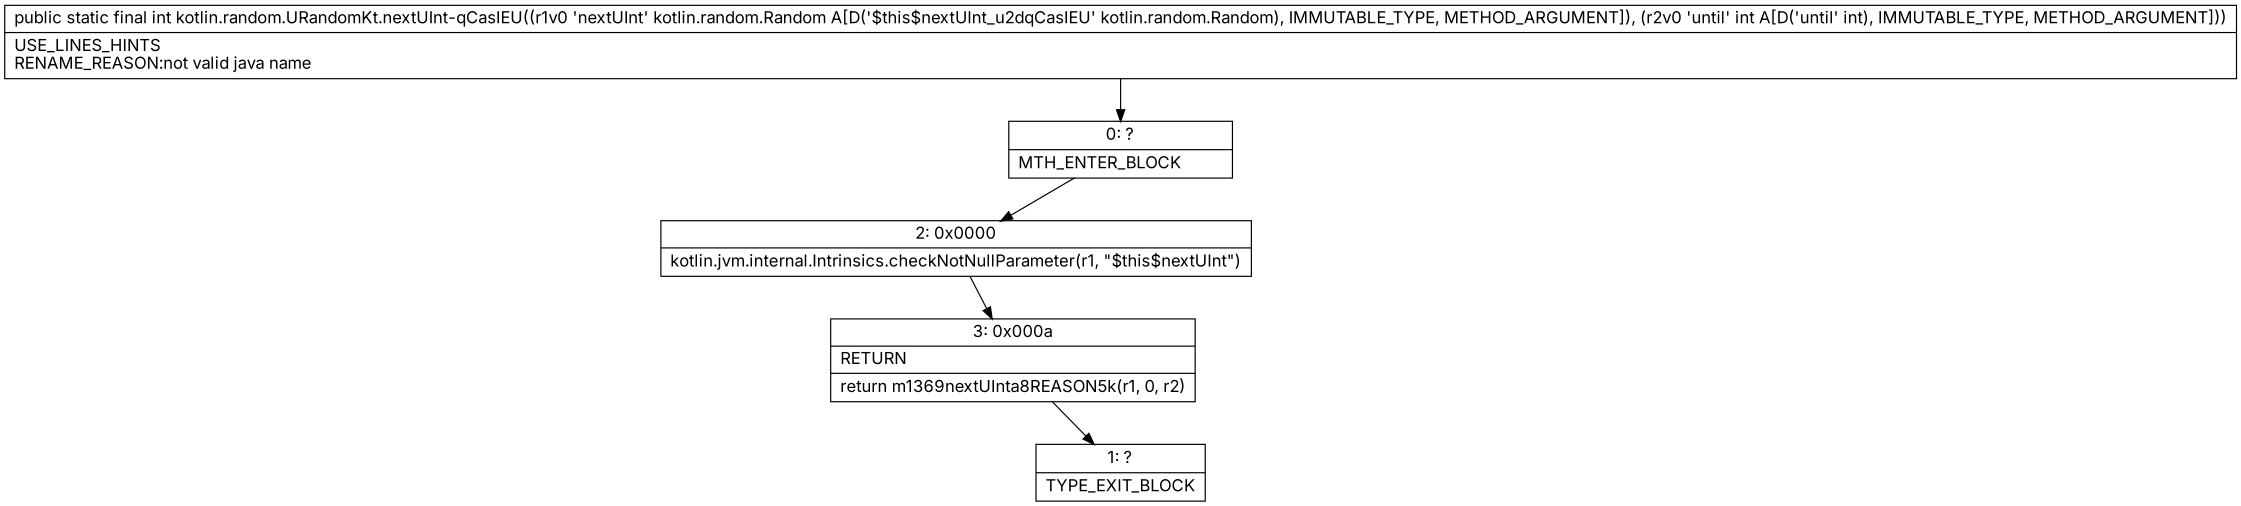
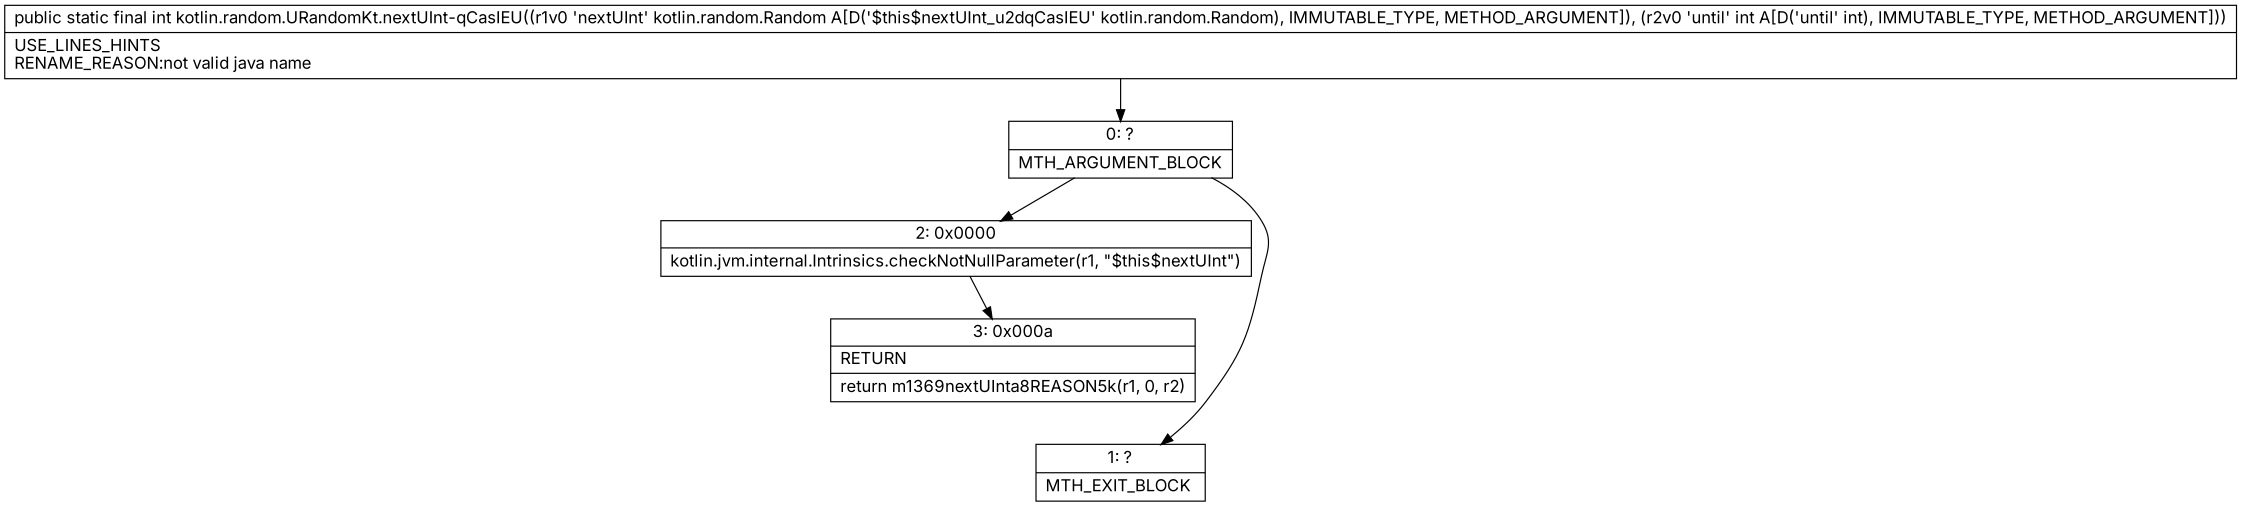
node "0: ?": text "MTH_ENTER_BLOCK" -> "MTH_ARGUMENT_BLOCK"
edge "3: 0x000a" -> "1: ?": now "0: ?" -> "1: ?"
node "1: ?": text "TYPE_EXIT_BLOCK" -> "MTH_EXIT_BLOCK"
